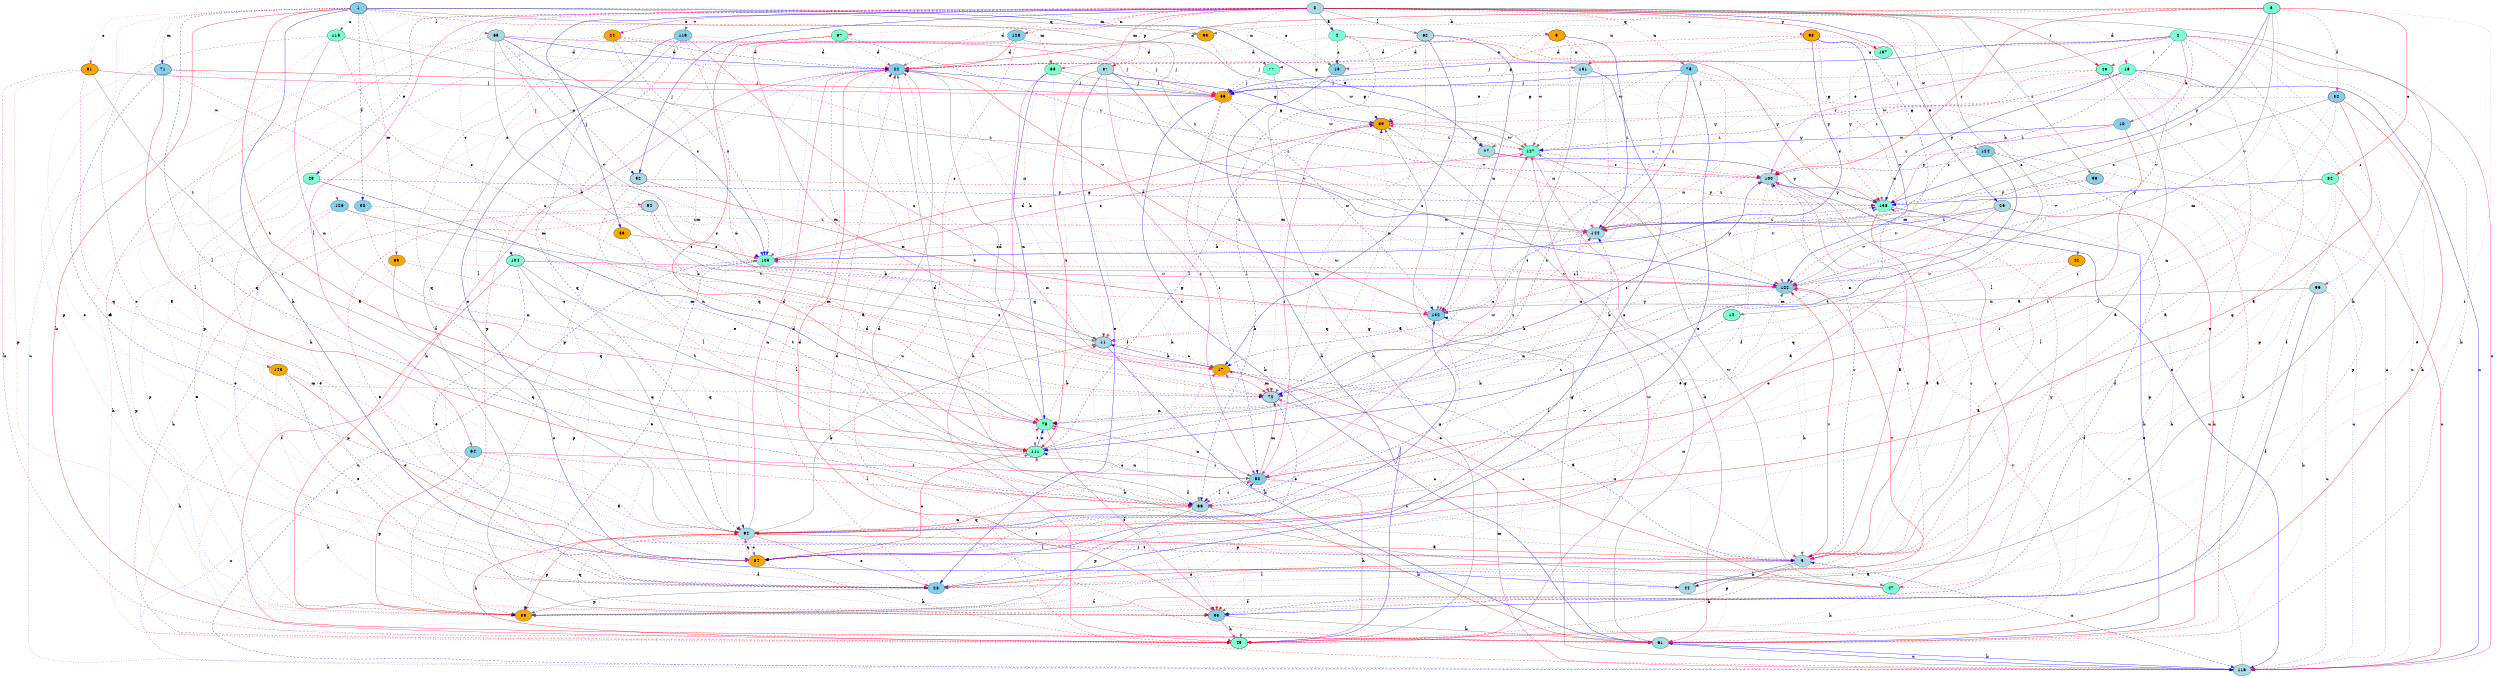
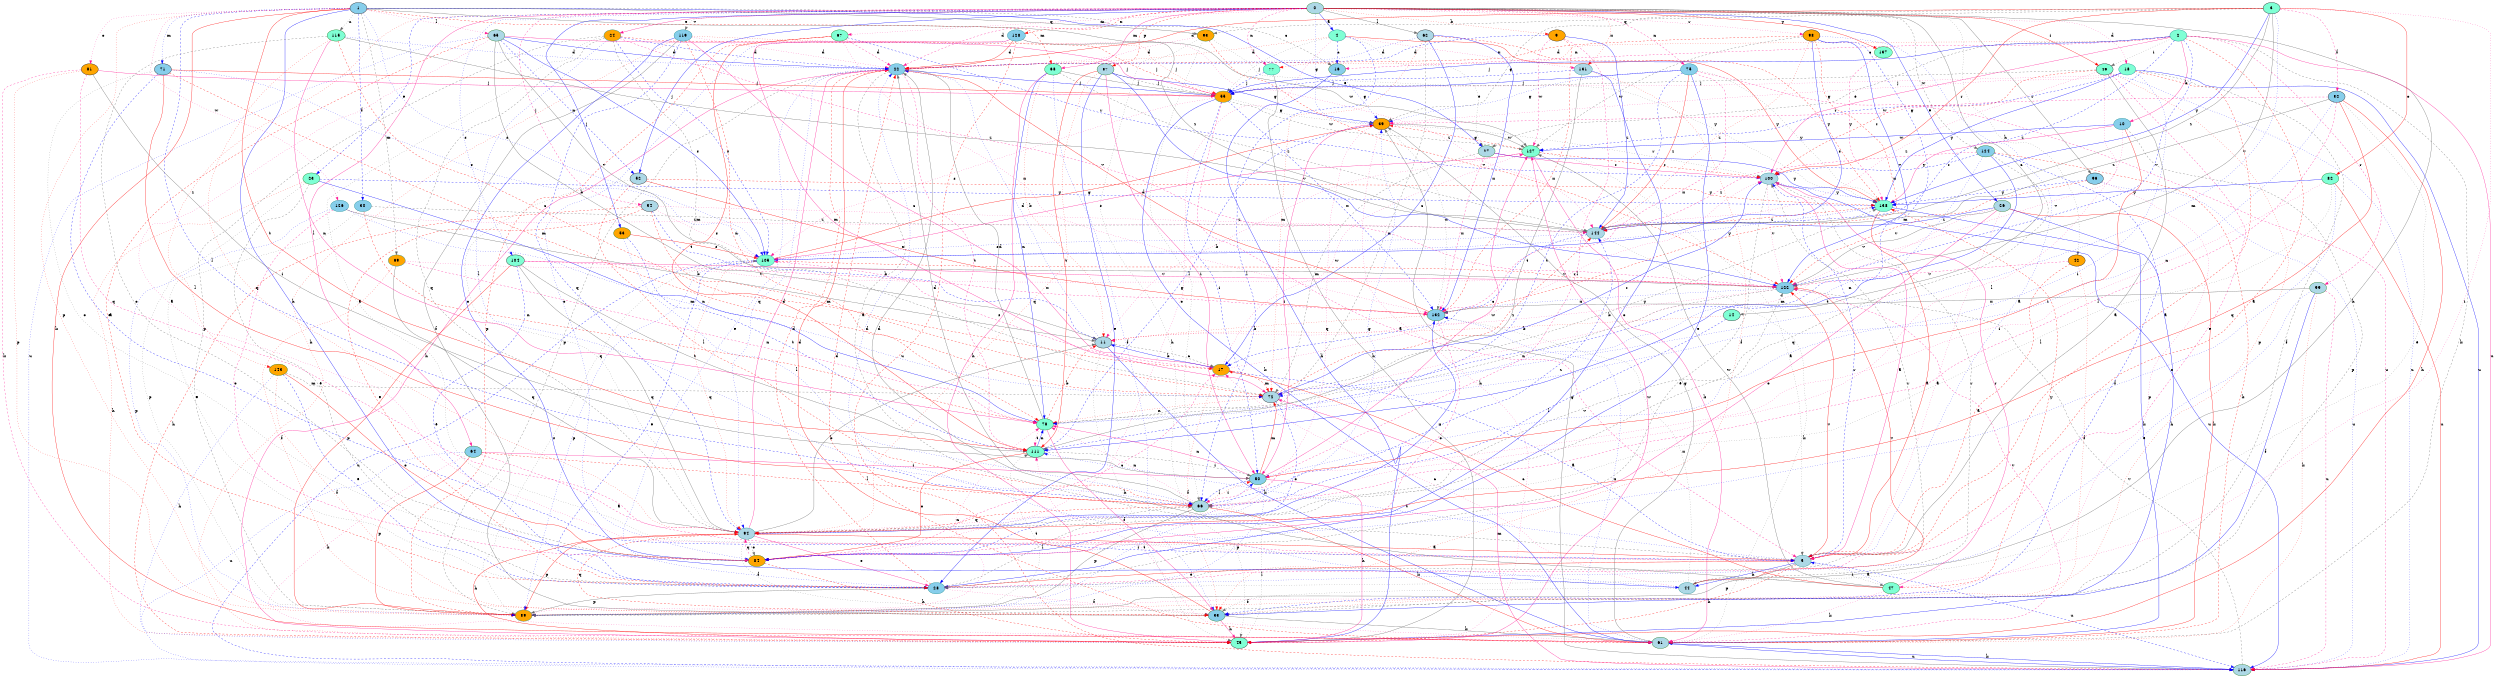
edge "66" -> "94": style solid -> dashed
edge "26" -> "45": style dotted -> solid
